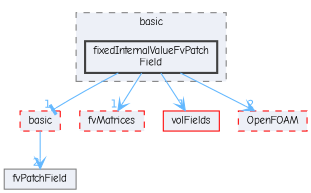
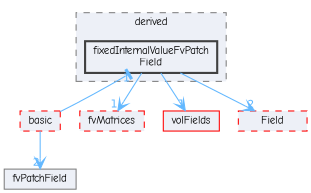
cluster "basic": label "basic" -> "derived"
edge "fixedInternalValueFvPatch Field" -> "basic": reversed
node "OpenFOAM": label "OpenFOAM" -> "Field"
